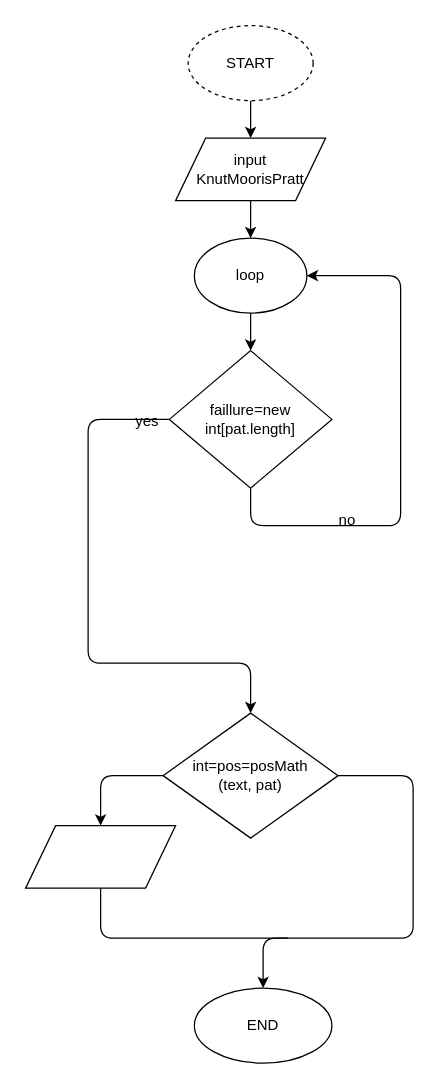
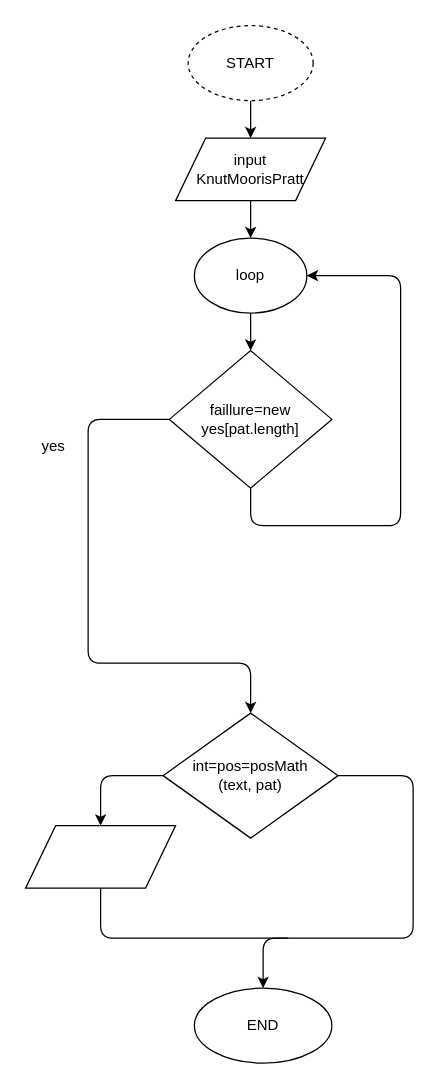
node "faillure=new int[pat.length]": label "faillure=new int[pat.length]" -> "faillure=new yes[pat.length]"
node "yes": moved (147, 422) -> (53, 447)
node "no": removed
